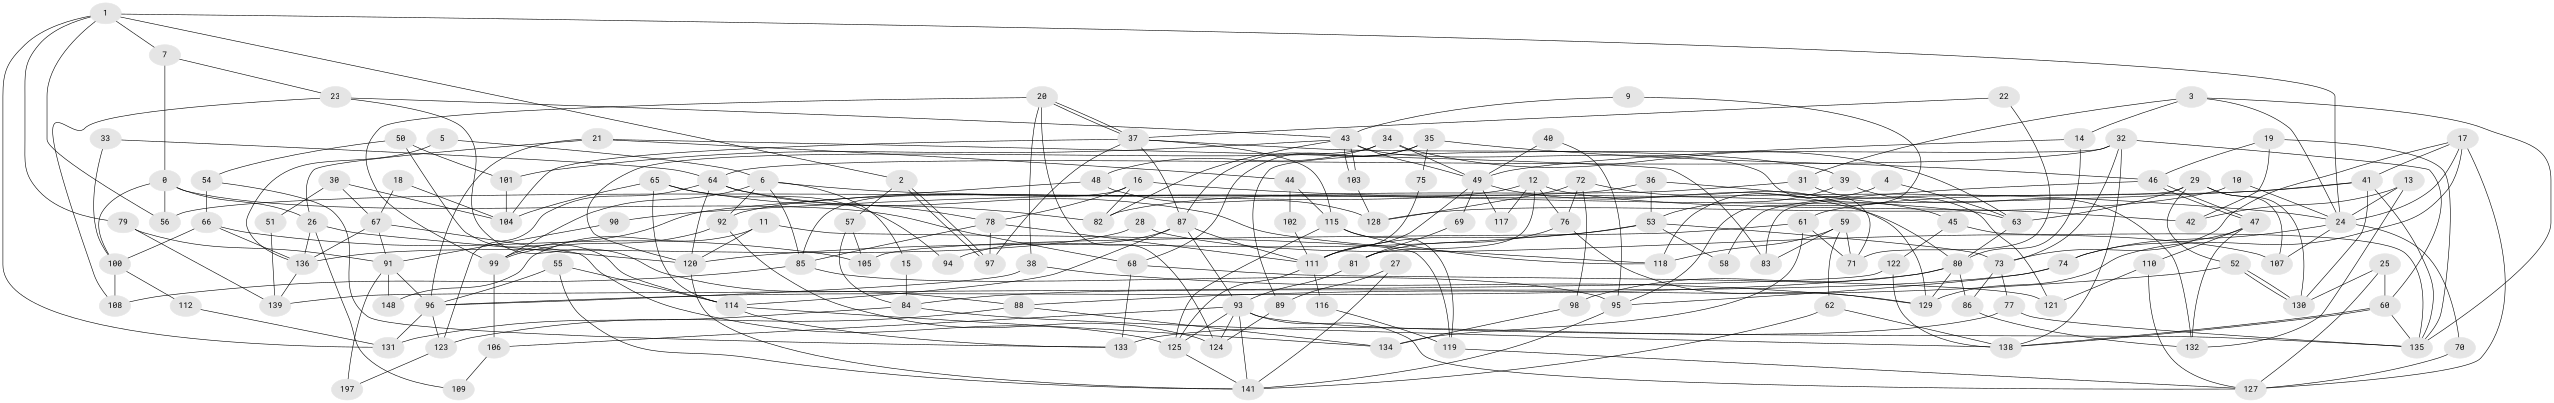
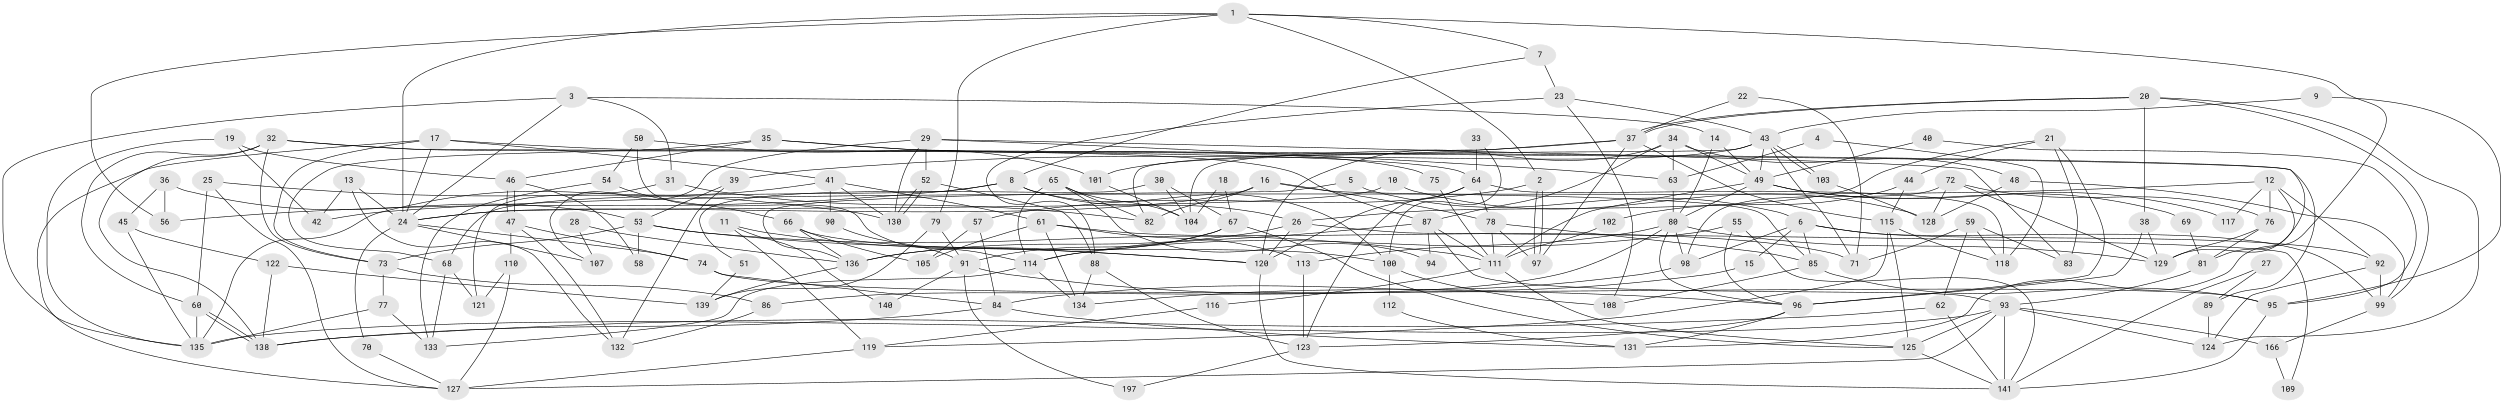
edge "37" -- "87": now "34" -- "87"
node "0": label "0" -> "8"
edge "6" -- "63": now "6" -- "98"
node "113": added
node "148": label "148" -> "140"
node "106": label "106" -> "166"
